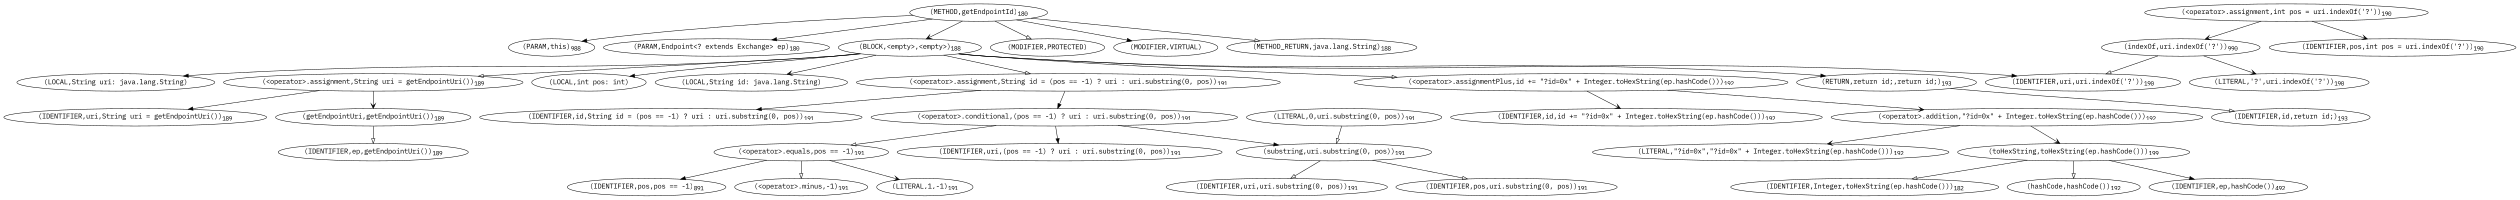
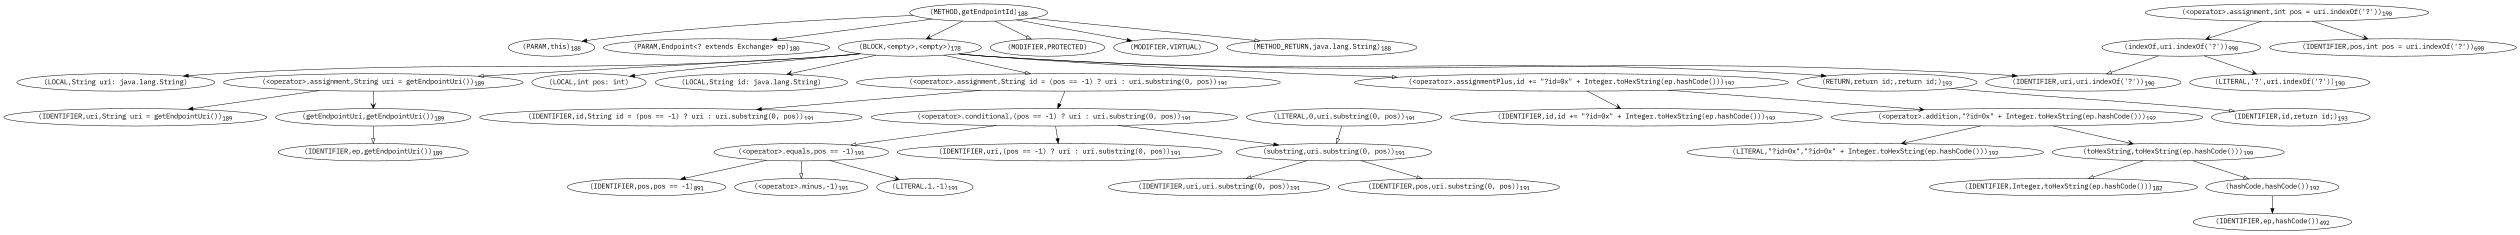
node "(METHOD,getEndpointId)": text "180" -> "188"
node "(PARAM,this)": text "988" -> "188"
node "(BLOCK,<empty>,<empty>)": text "188" -> "178"
node "(IDENTIFIER,pos,int pos = uri.indexOf('?'))": text "190" -> "690"
edge "(toHexString,toHexString(ep.hashCode()))" -> "(IDENTIFIER,ep,hashCode())": now "(hashCode,hashCode())" -> "(IDENTIFIER,ep,hashCode())"
